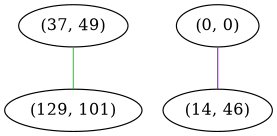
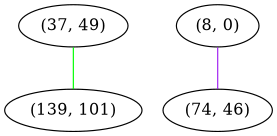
node "(0, 0)": label "(0, 0)" -> "(8, 0)"
node "(129, 101)": label "(129, 101)" -> "(139, 101)"
node "(14, 46)": label "(14, 46)" -> "(74, 46)"
